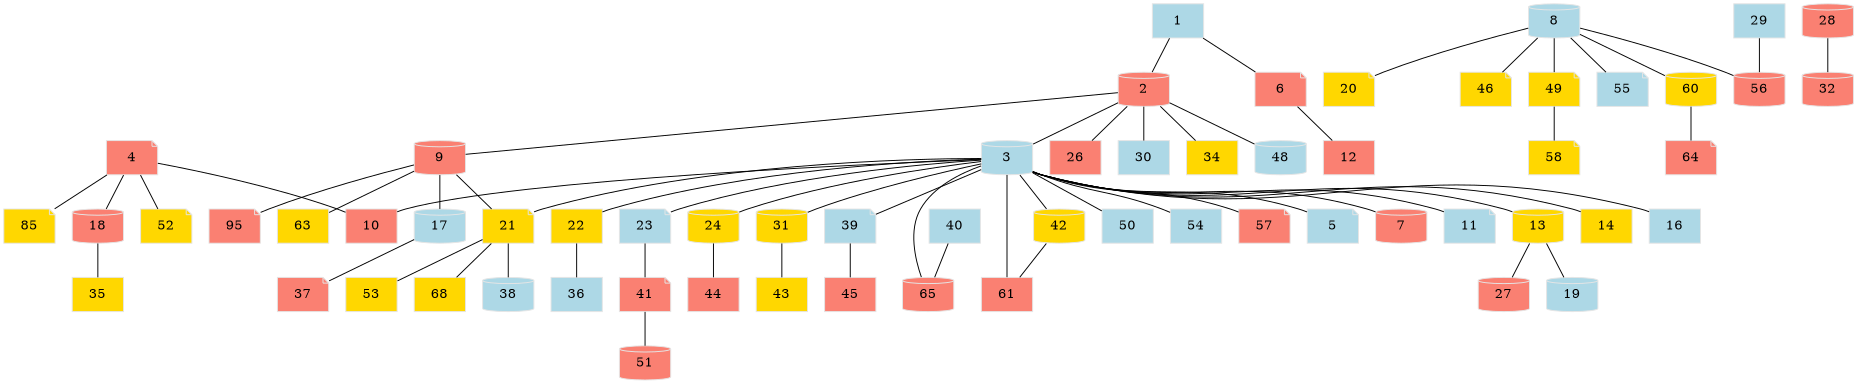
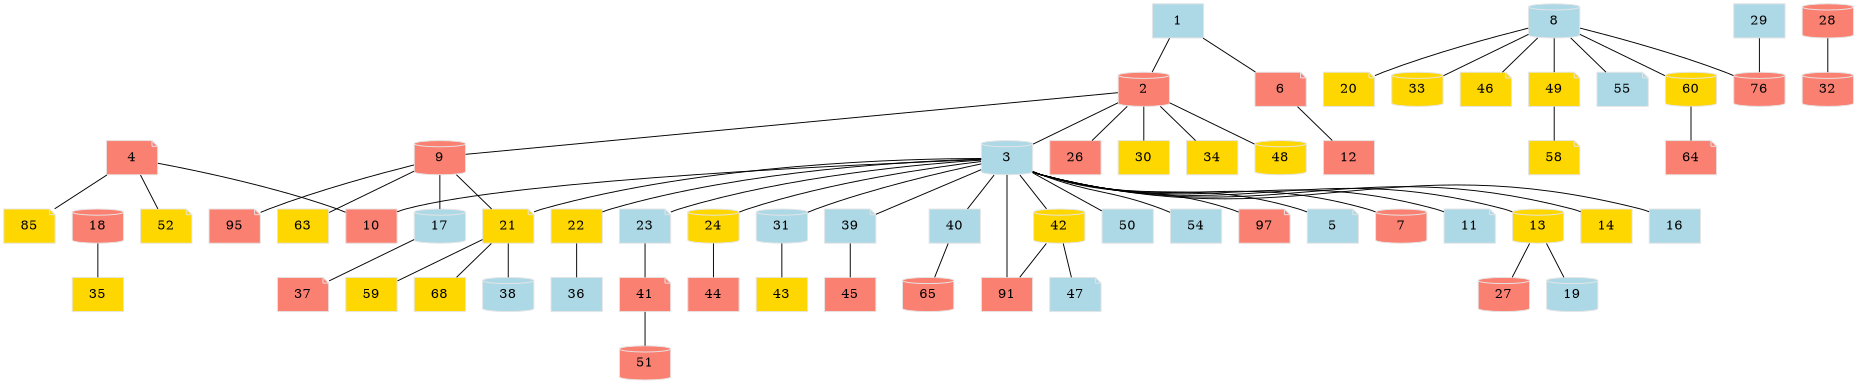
node "33": added
node "56": label "56" -> "76"
node "30": fillcolor lightblue -> gold
node "48": fillcolor lightblue -> gold
edge "4" -- "18": removed
edge "3" -- "65": now "3" -- "40"
node "31": fillcolor gold -> lightblue
node "57": label "57" -> "97"
node "53": label "53" -> "59"
node "61": label "61" -> "91"
node "47": added
